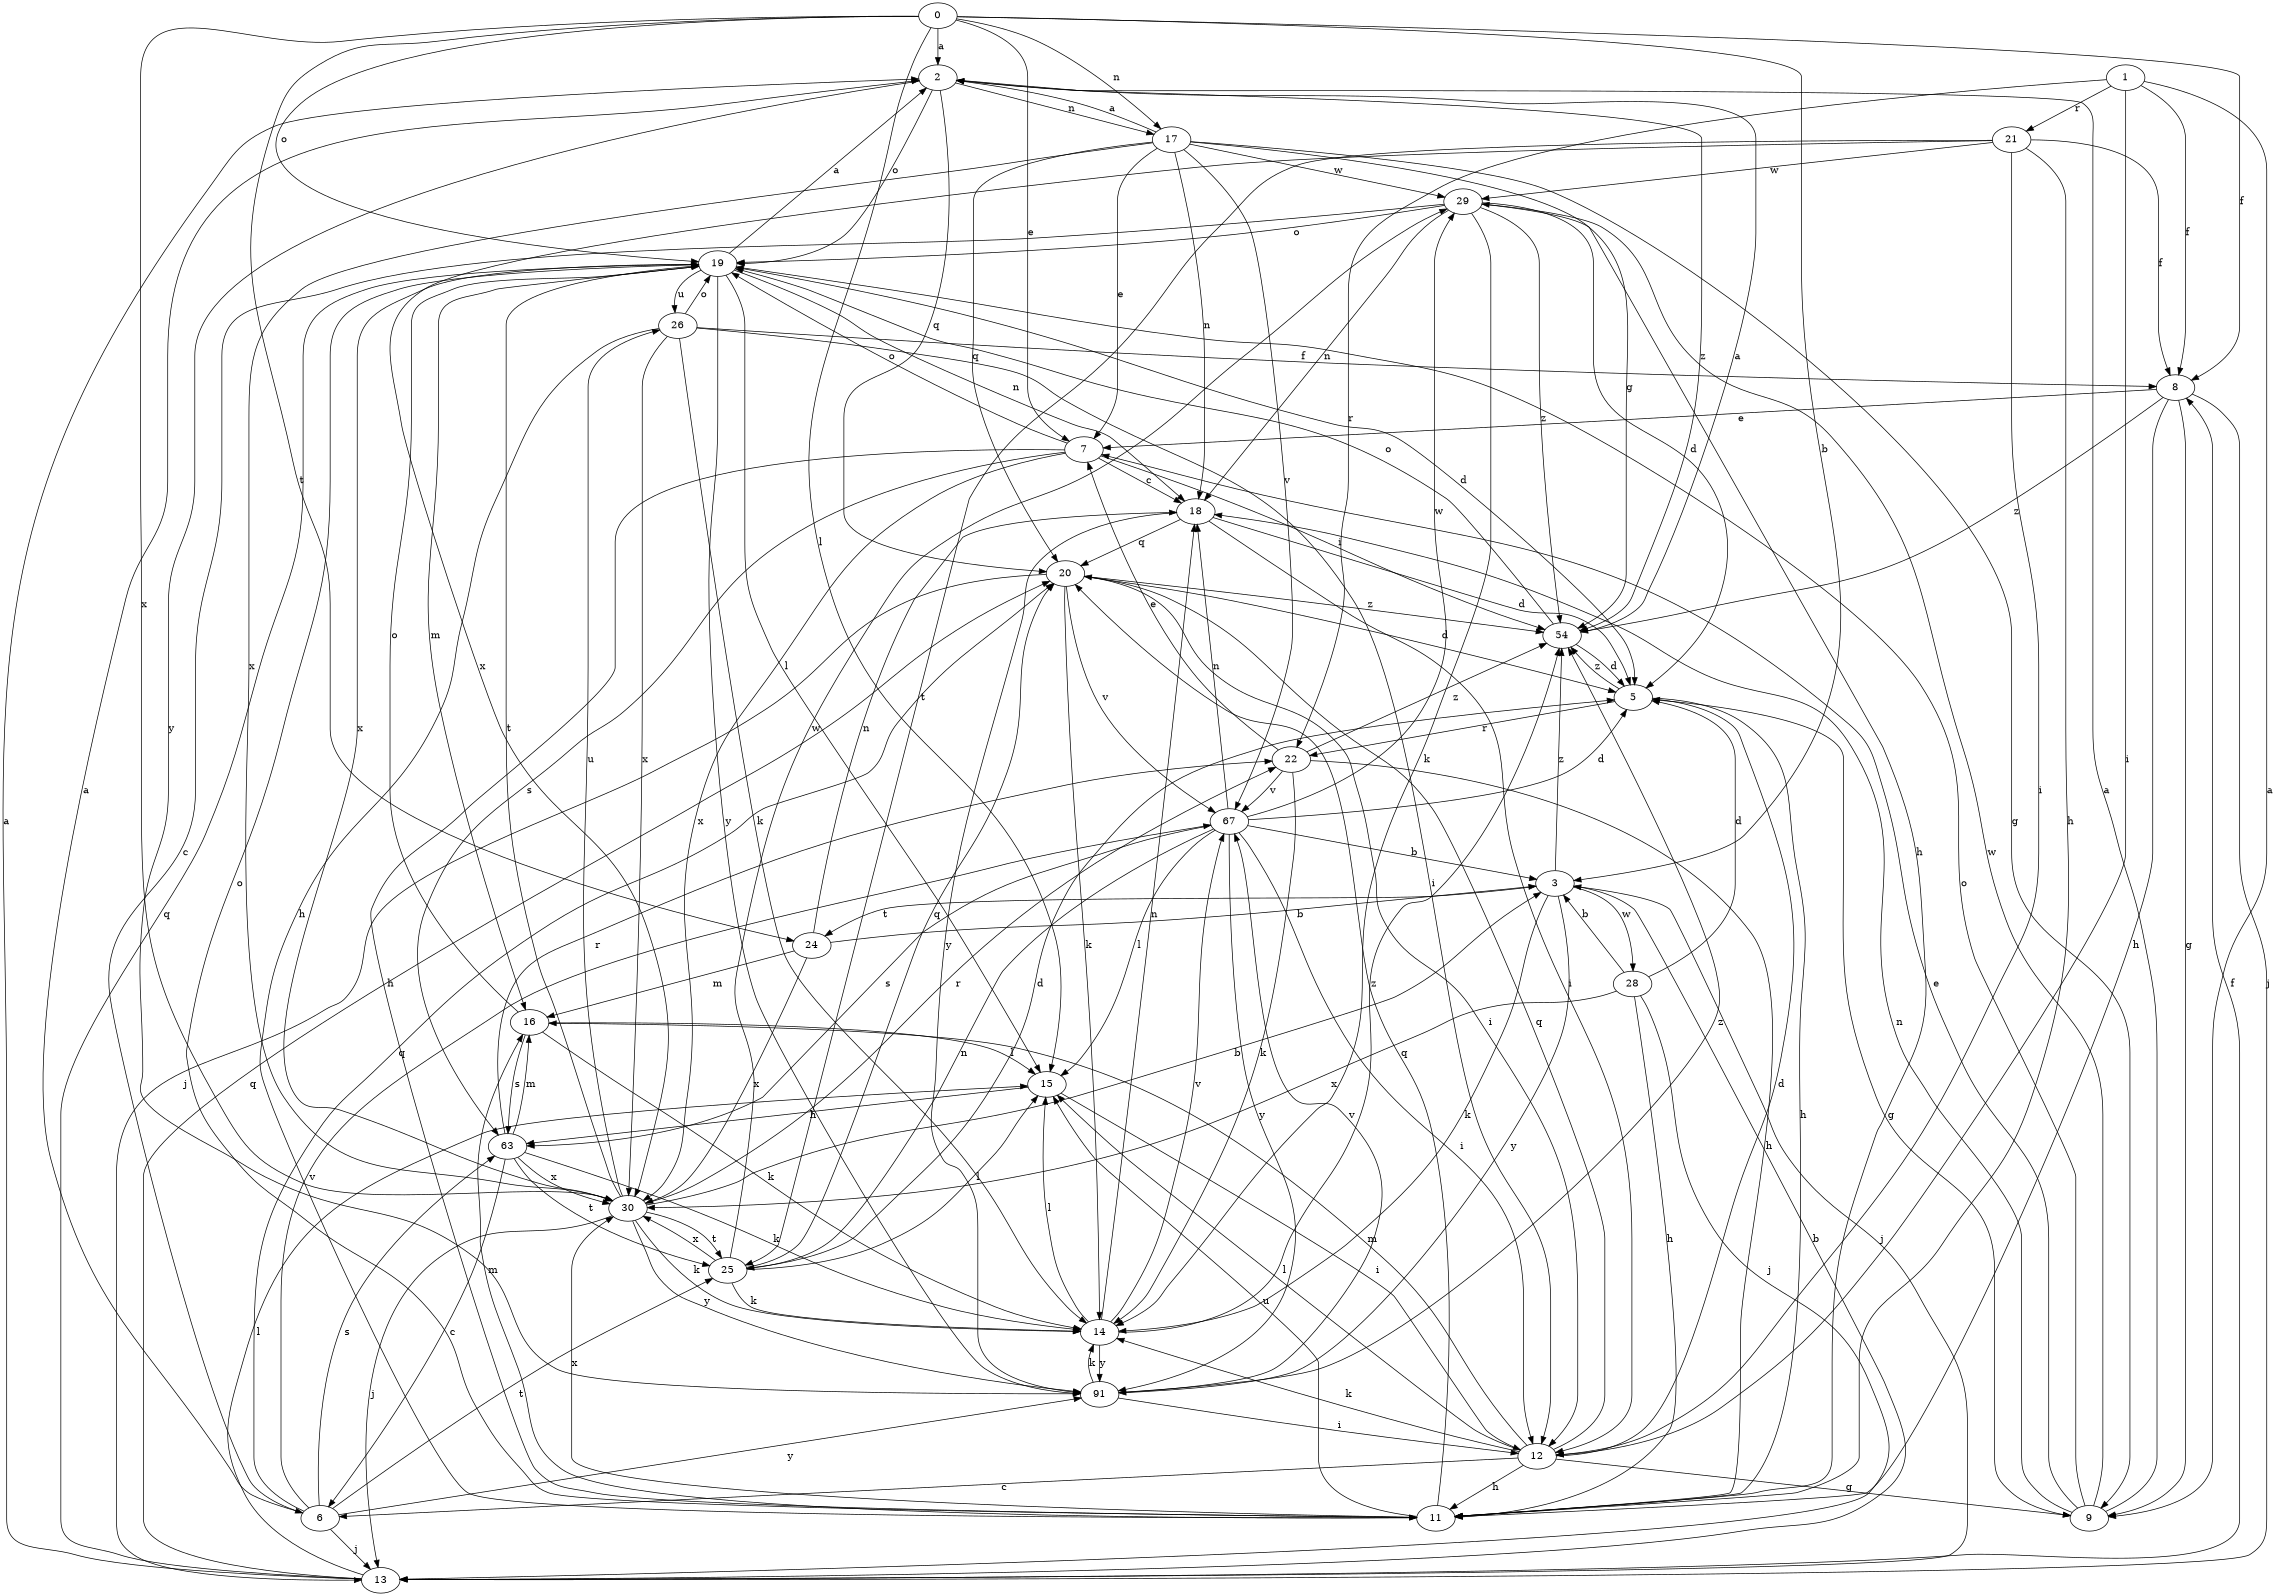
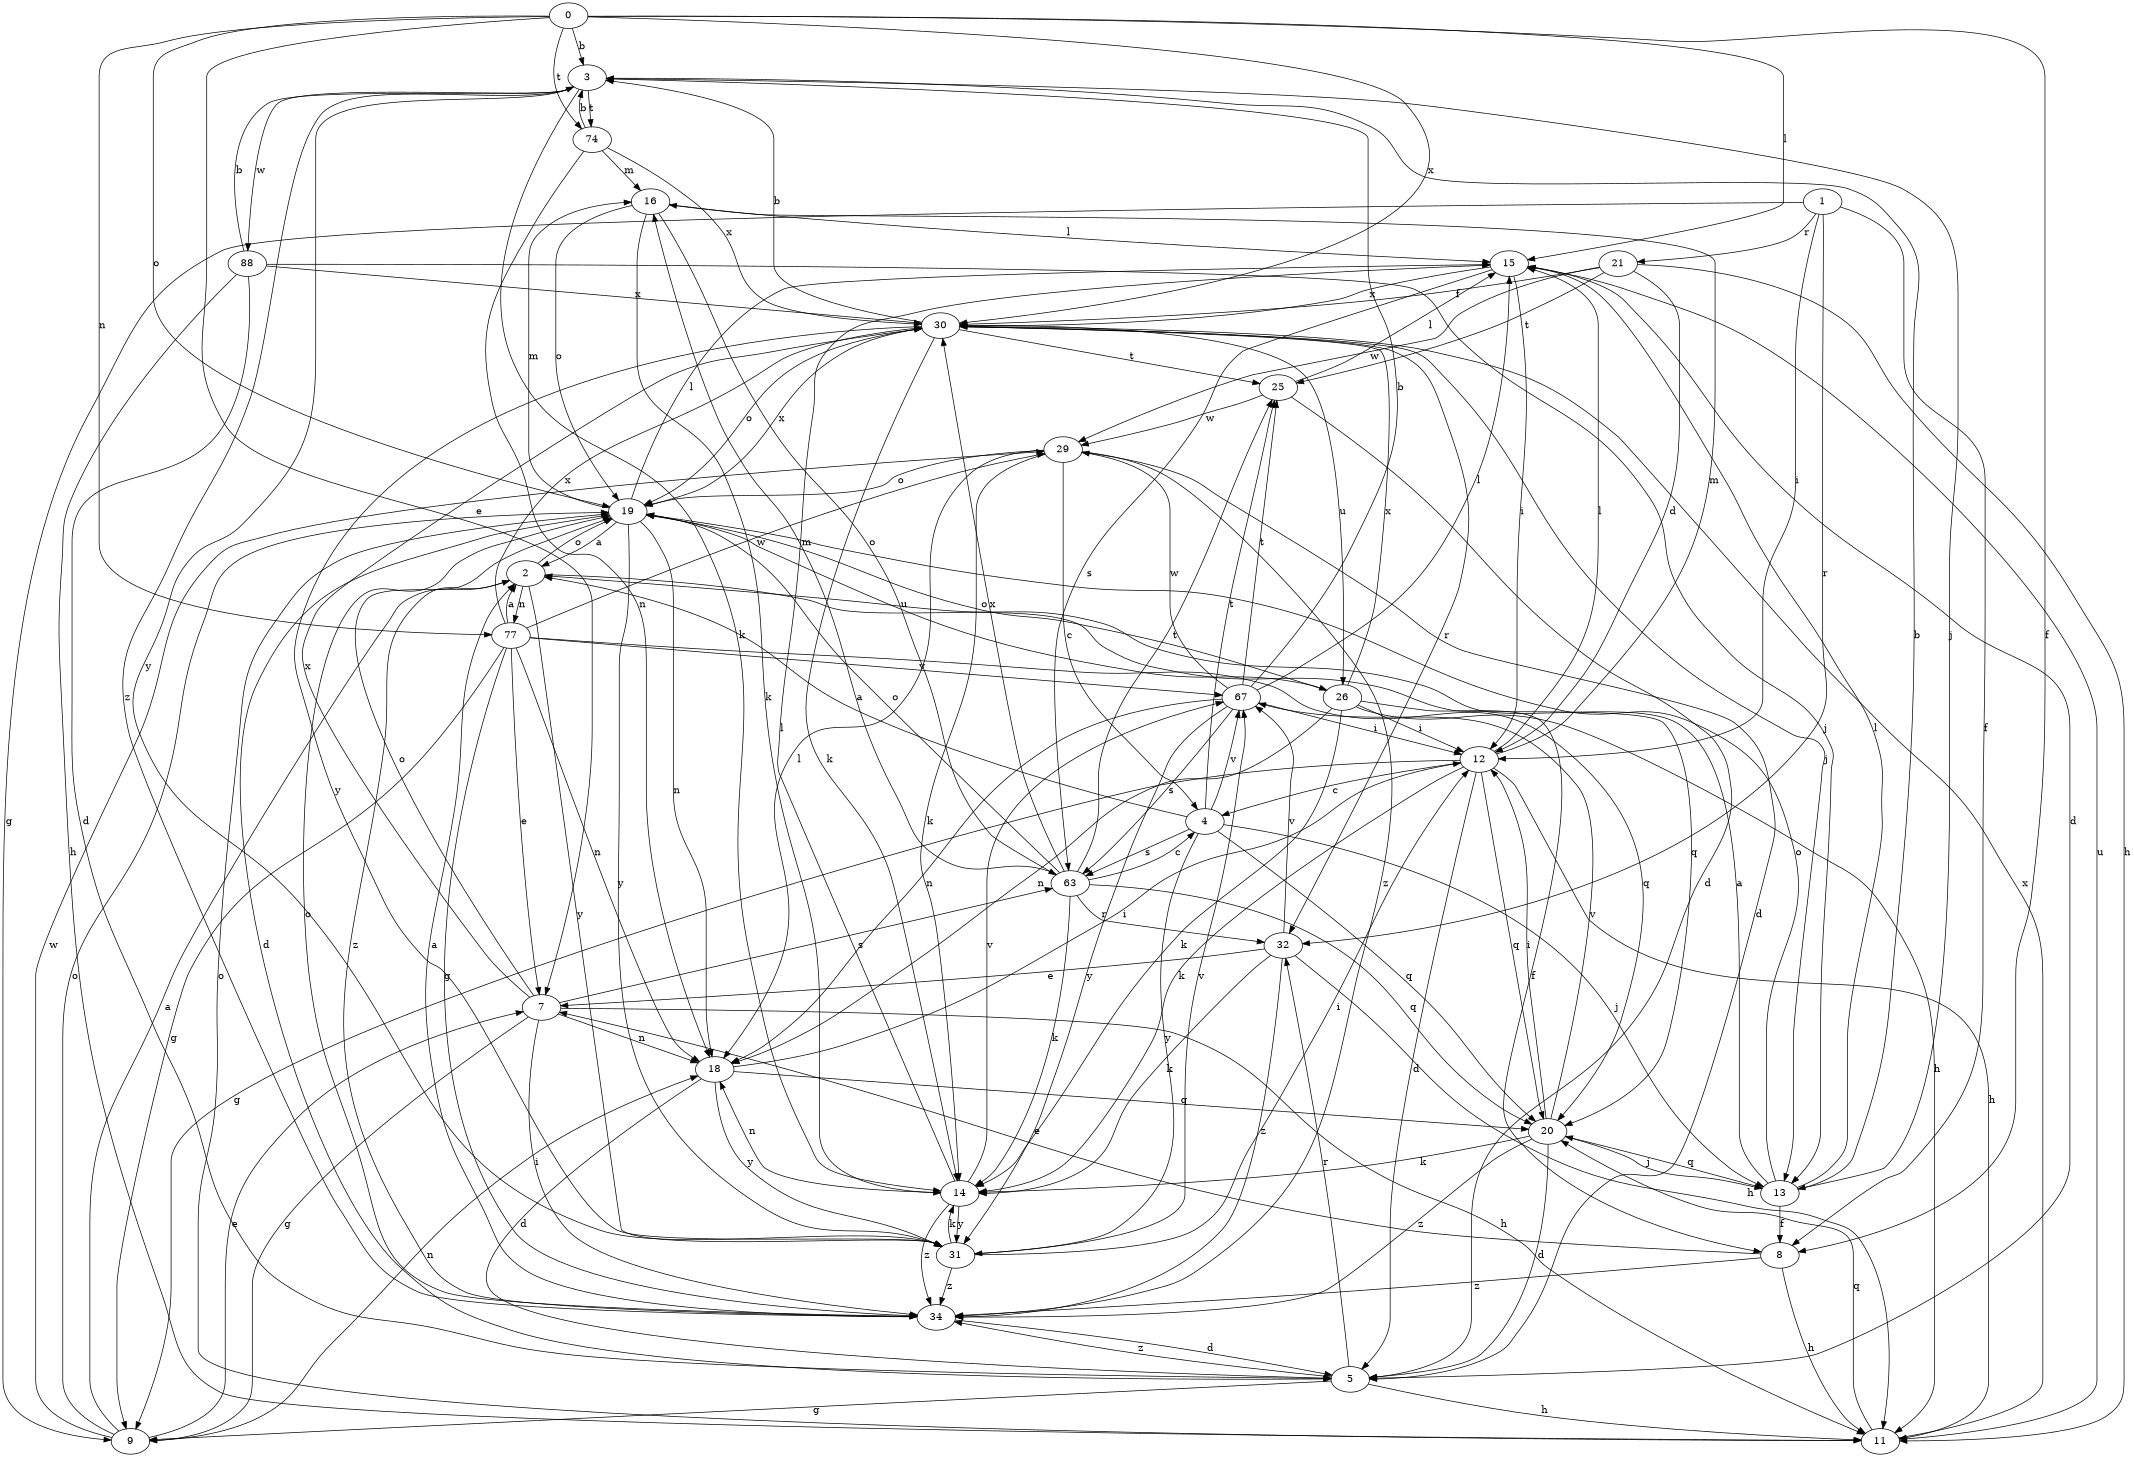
edge "0" -> "2": removed, label "a"
node "17": label "17" -> "77"
edge "21" -> "8": removed, label "f"
edge "29" -> "18": label "n" -> "l"
edge "7" -> "18": label "c" -> "n"
node "54": label "54" -> "34"
edge "21" -> "30": label "x" -> "f"
edge "63" -> "19": added, label "o"
edge "30" -> "19": label "t" -> "o"
node "22": label "22" -> "32"
edge "21" -> "12": label "i" -> "d"
edge "1" -> "9": label "a" -> "g"
edge "67" -> "5": now "15" -> "5"
edge "26" -> "18": added, label "n"
edge "13" -> "19": label "q" -> "o"
node "24": label "24" -> "74"
edge "29" -> "11": removed, label "h"
edge "25" -> "20": now "63" -> "20"
edge "8" -> "9": now "7" -> "9"
node "28": label "28" -> "88"
edge "67" -> "25": label "n" -> "t"
edge "16" -> "63": label "s" -> "o"
edge "15" -> "63": label "h" -> "s"
edge "25" -> "30": now "15" -> "30"
edge "25" -> "14": removed, label "k"
node "91": label "91" -> "31"
edge "11" -> "16": removed, label "m"
node "6": label "6" -> "4"
edge "8" -> "13": removed, label "j"
